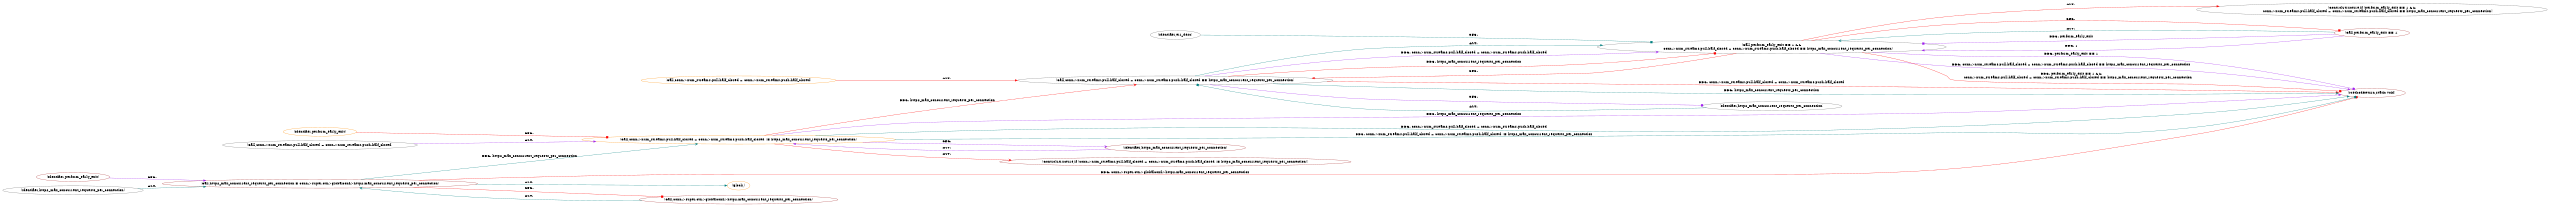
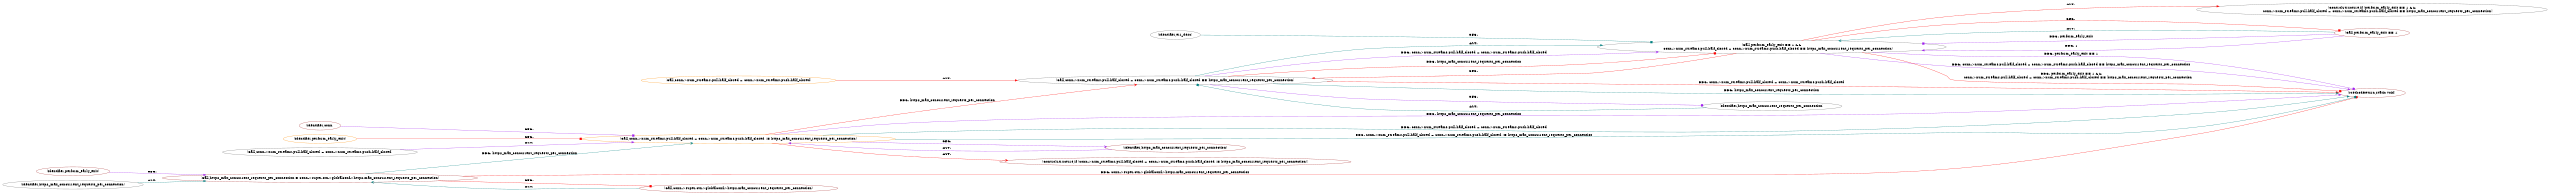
node "(Identifier,conn)": added
node "(Block,)": removed
